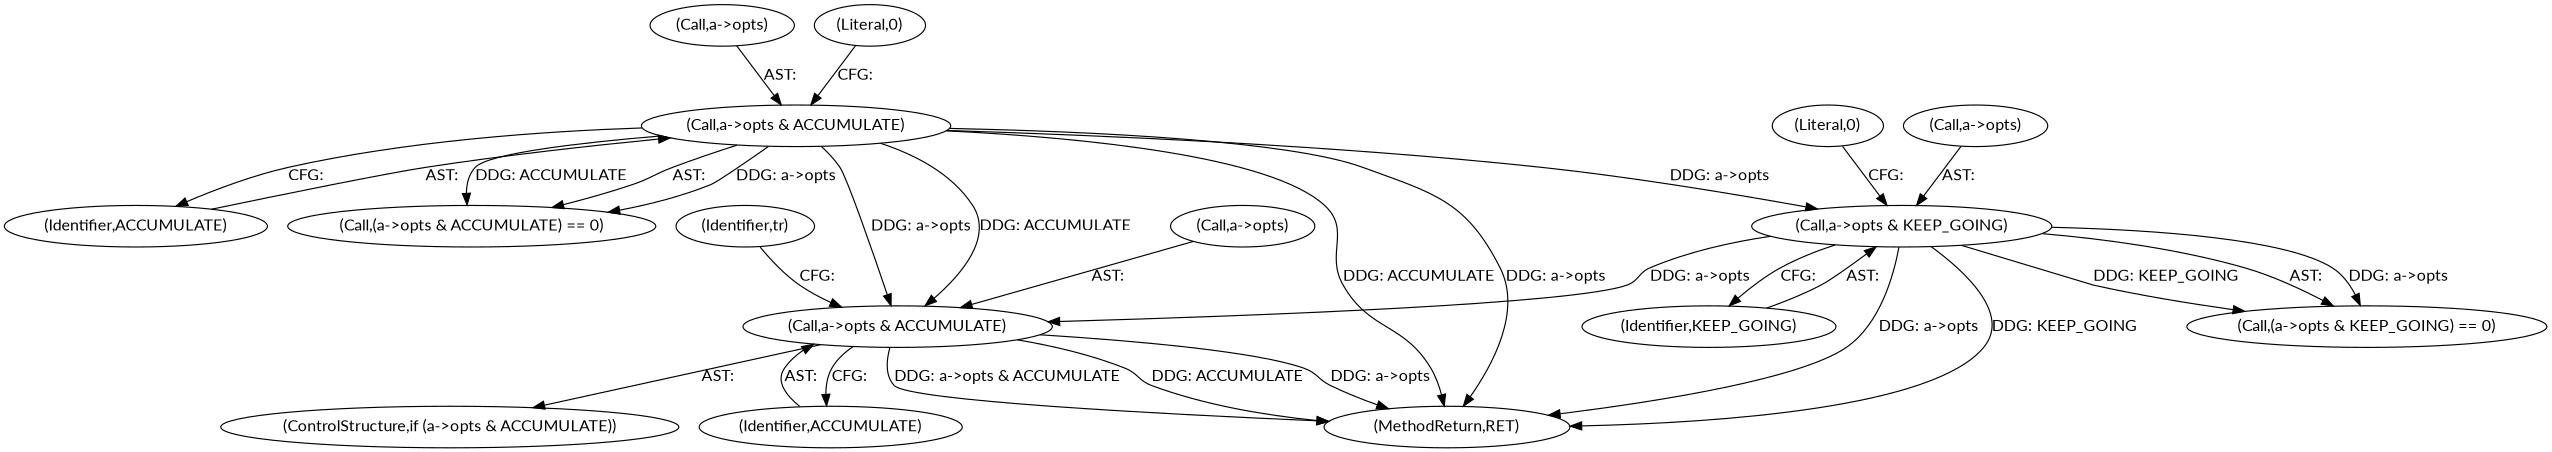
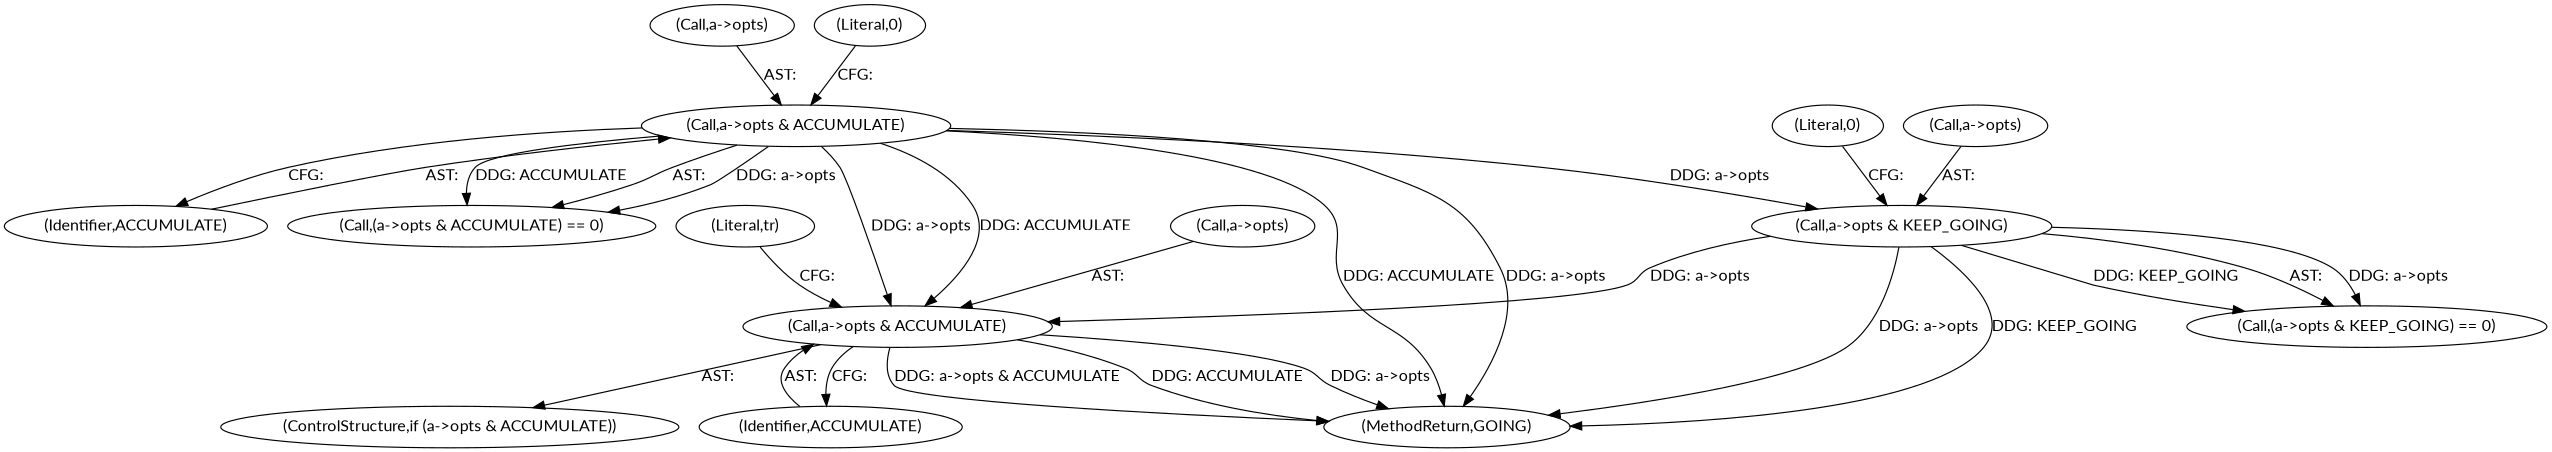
node "(Identifier,tr)": label "(Identifier,tr)" -> "(Literal,tr)"
node "(Identifier,KEEP_GOING)": removed
node "(MethodReturn,RET)": label "(MethodReturn,RET)" -> "(MethodReturn,GOING)"
